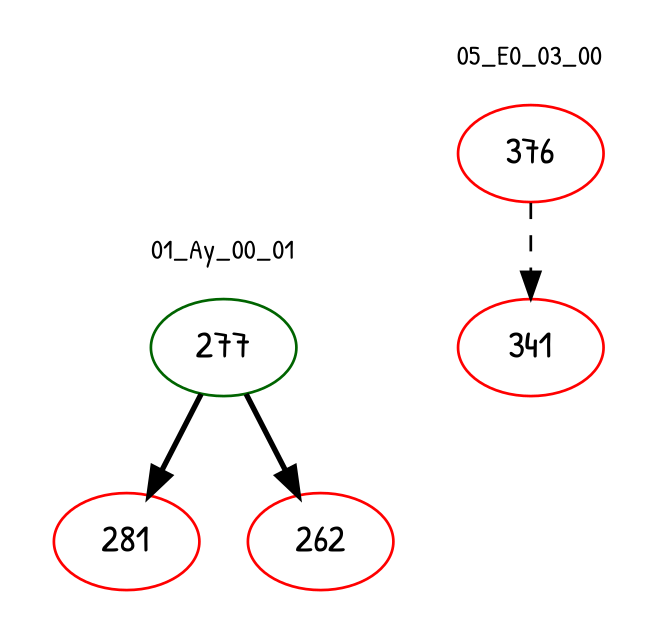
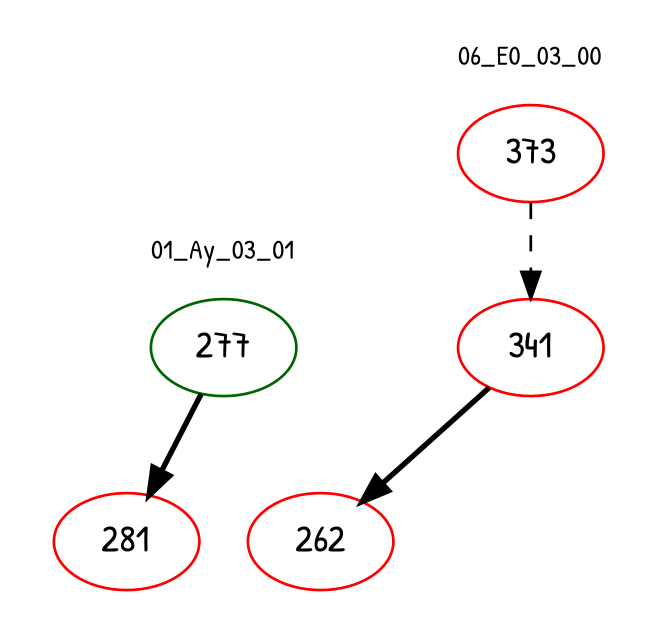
cluster "05_E0_03_00": label "05_E0_03_00" -> "06_E0_03_00"
node "376": label "376" -> "373"
cluster "01_Ay_00_01": label "01_Ay_00_01" -> "01_Ay_03_01"
edge "277" -> "262": now "341" -> "262"
